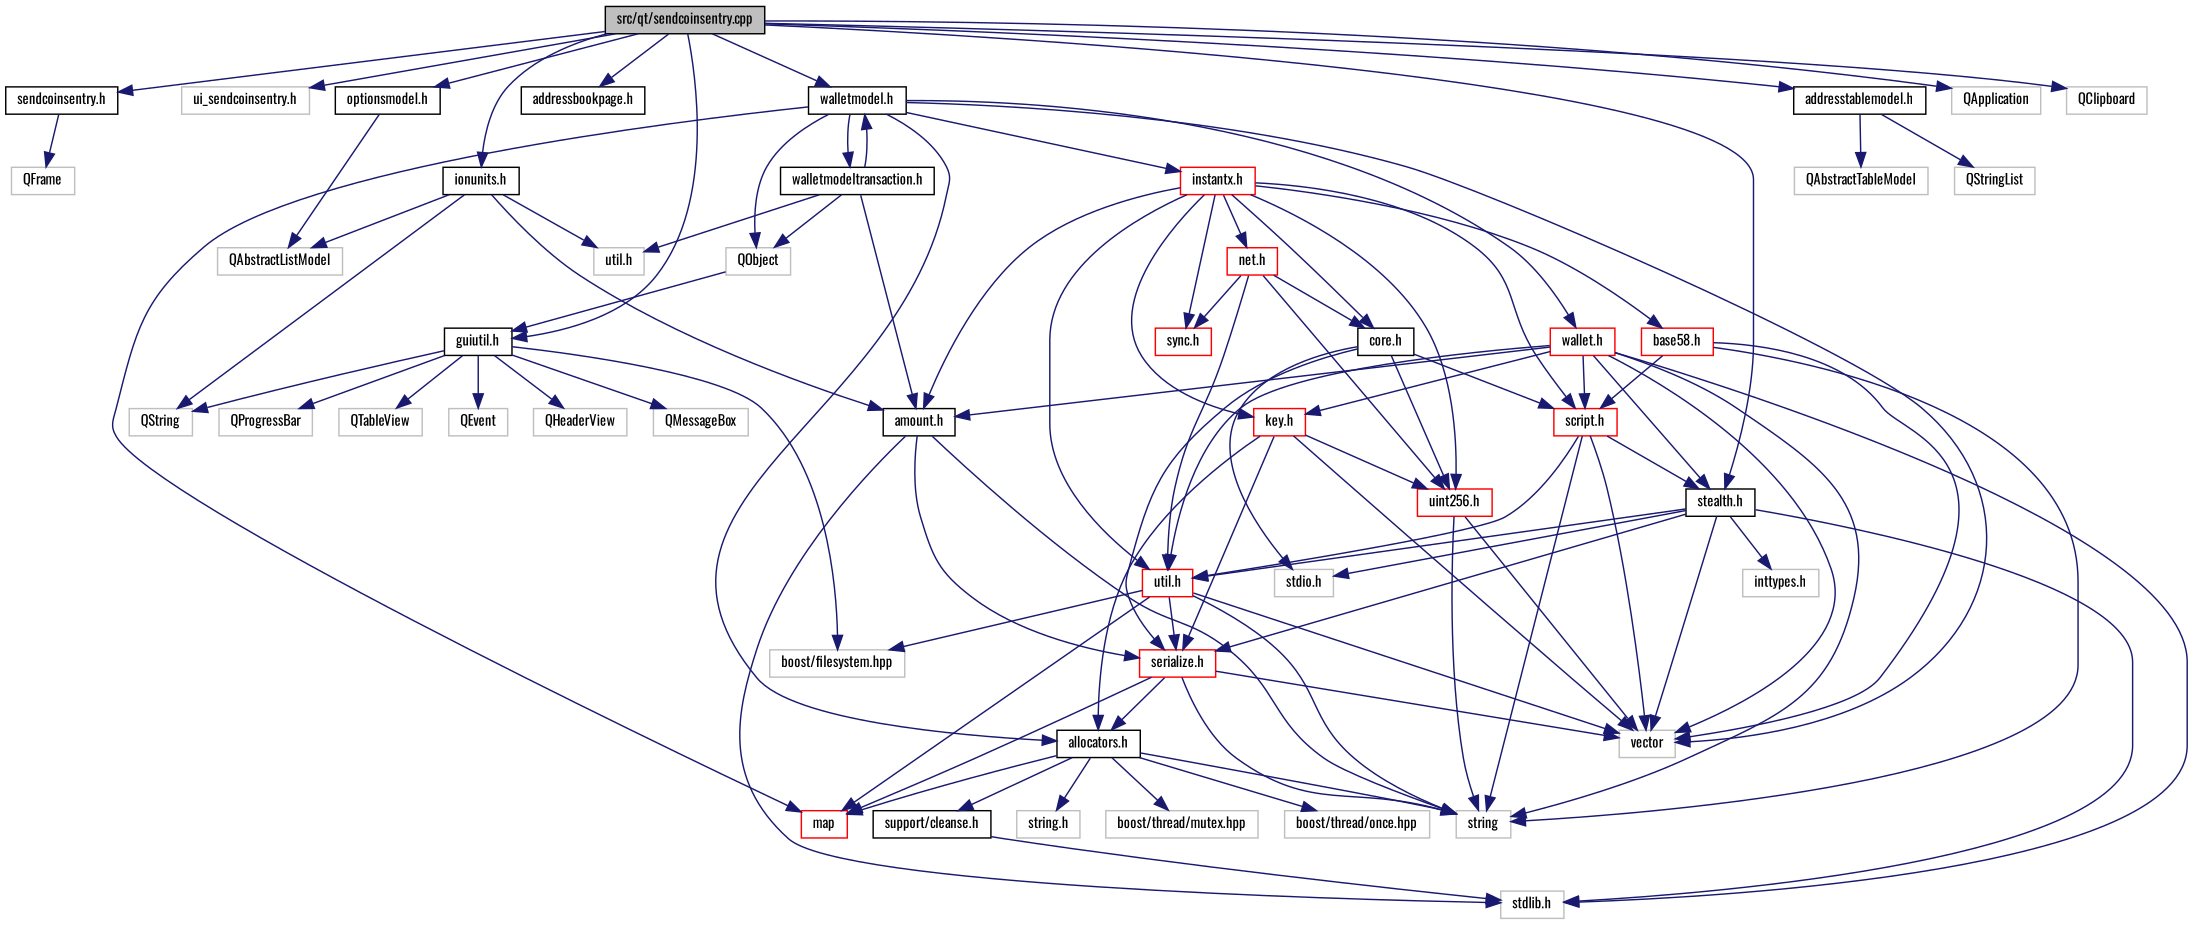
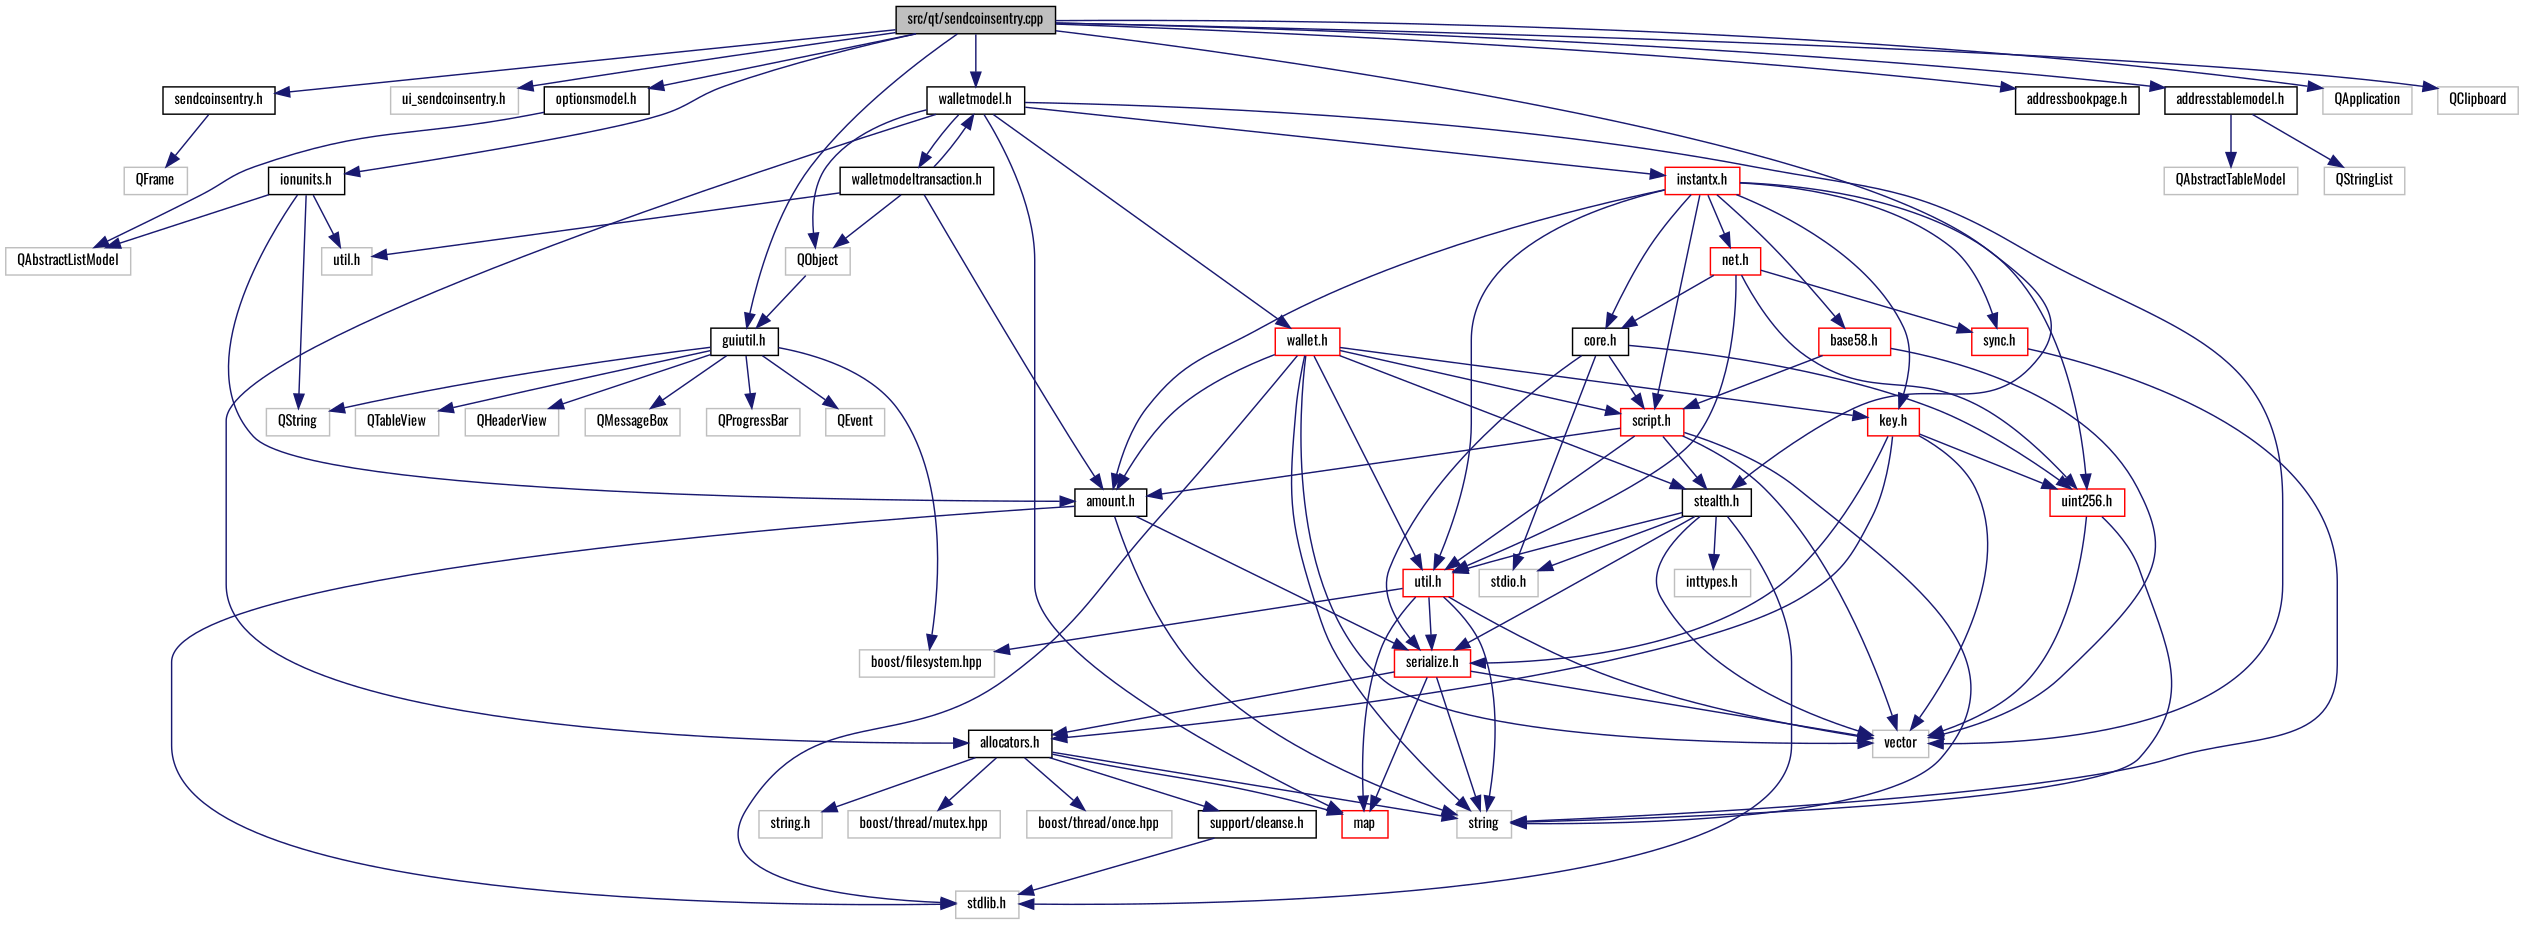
edge "script.h" -> "amount.h": added
edge "base58.h" -> "string": now "sync.h" -> "string"
